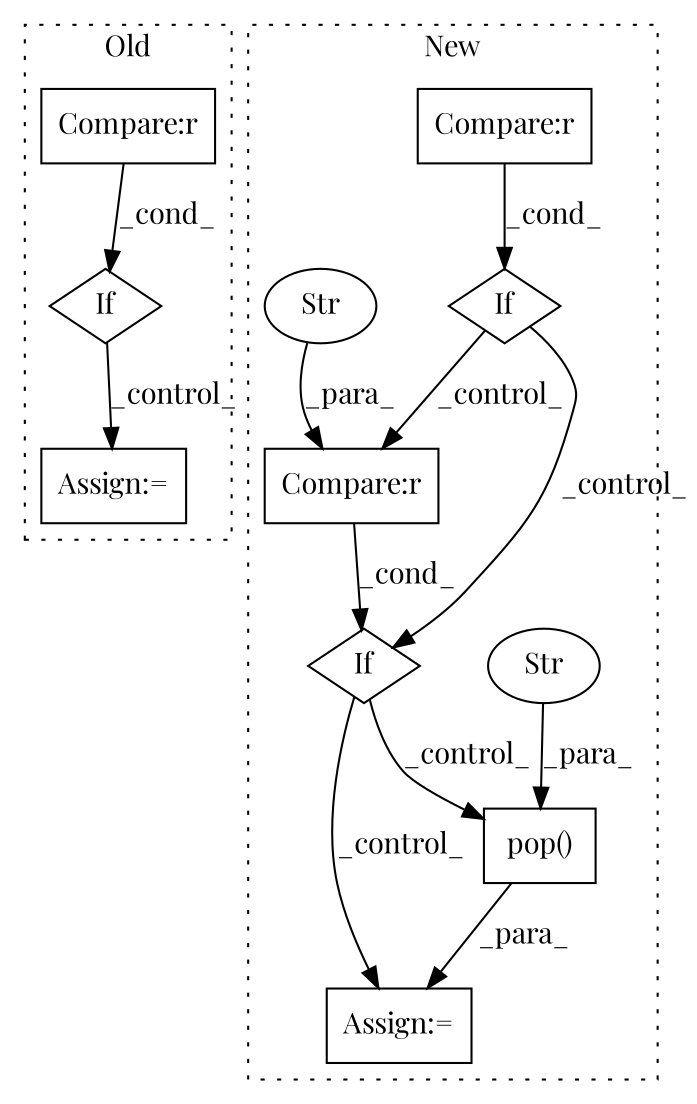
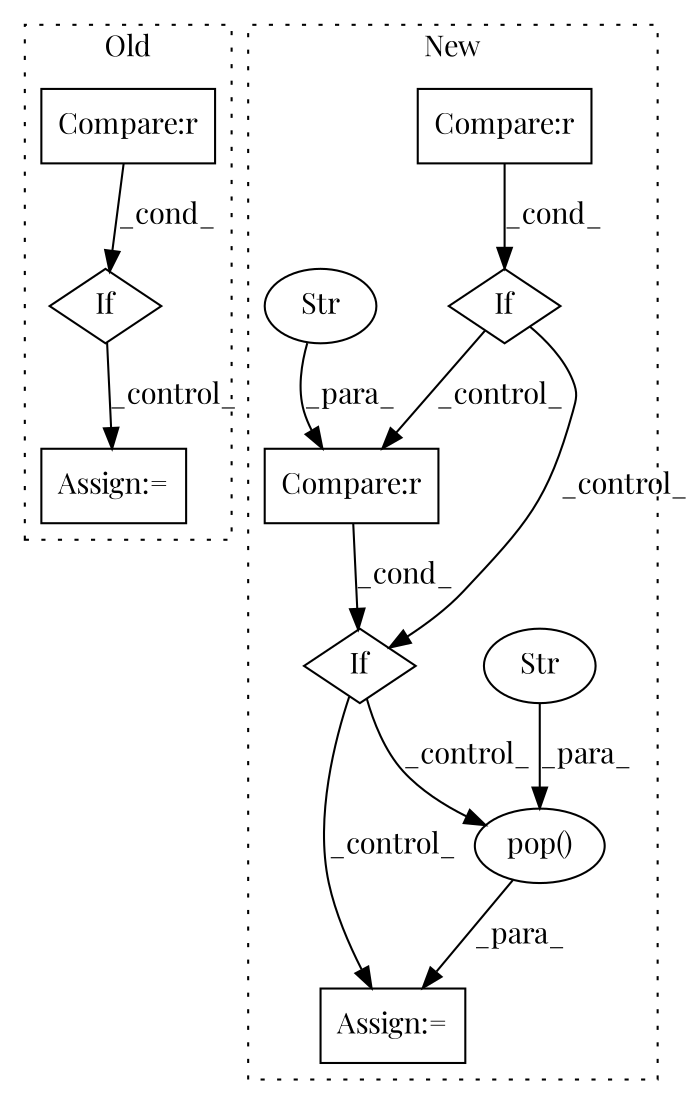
node "pop()": shape box -> ellipse
